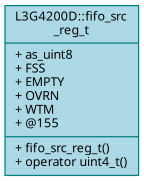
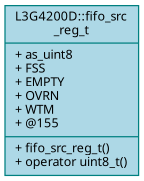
node "L3G4200D::fifo_src": text "+ operator uint4_t()" -> "+ operator uint8_t()"
